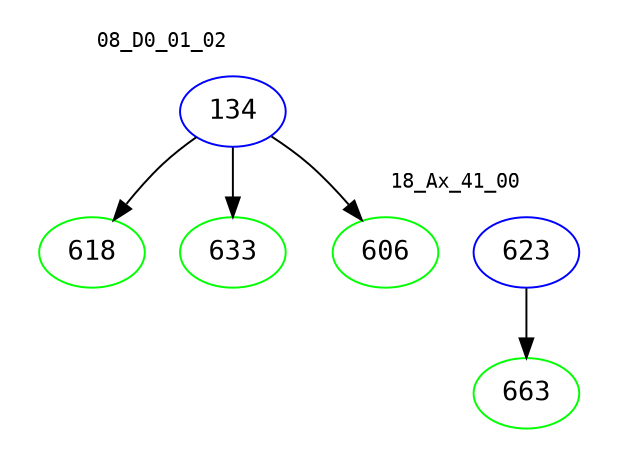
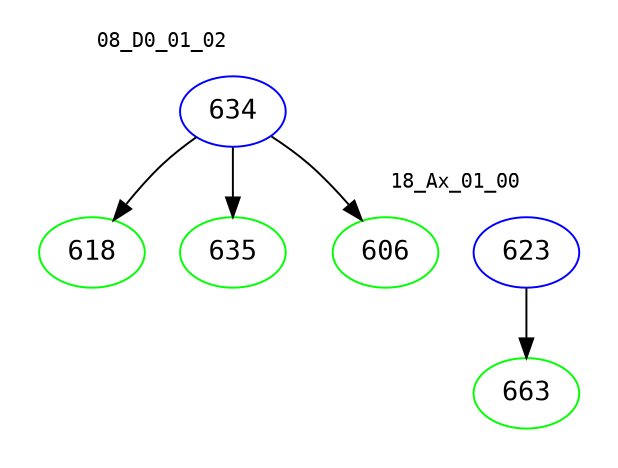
node "134": label "134" -> "634"
cluster "18_Ax_41_00": label "18_Ax_41_00" -> "18_Ax_01_00"
node "633": label "633" -> "635"
